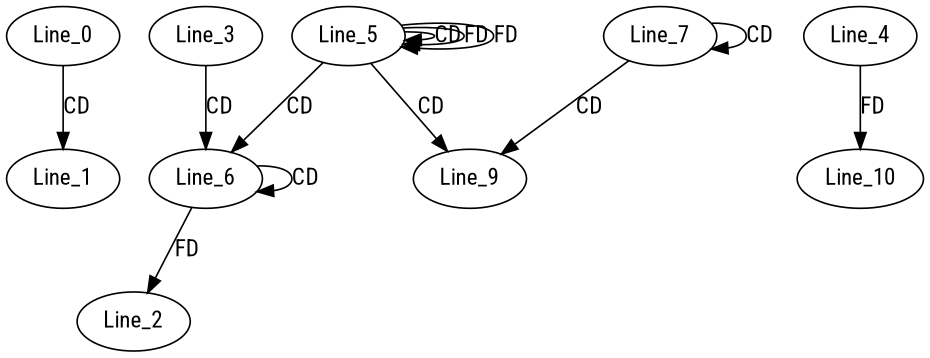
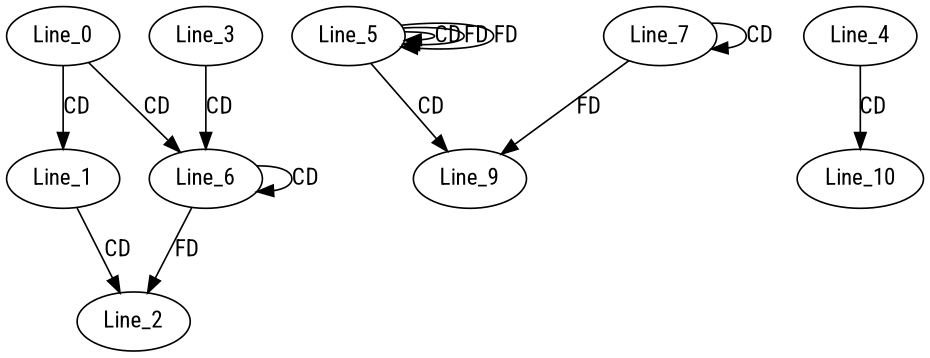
edge "Line_5" -> "Line_6": now "Line_0" -> "Line_6"
edge "Line_7" -> "Line_9": label "CD" -> "FD"
edge "Line_4" -> "Line_10": label "FD" -> "CD"
edge "Line_1" -> "Line_2": added, label "CD"
